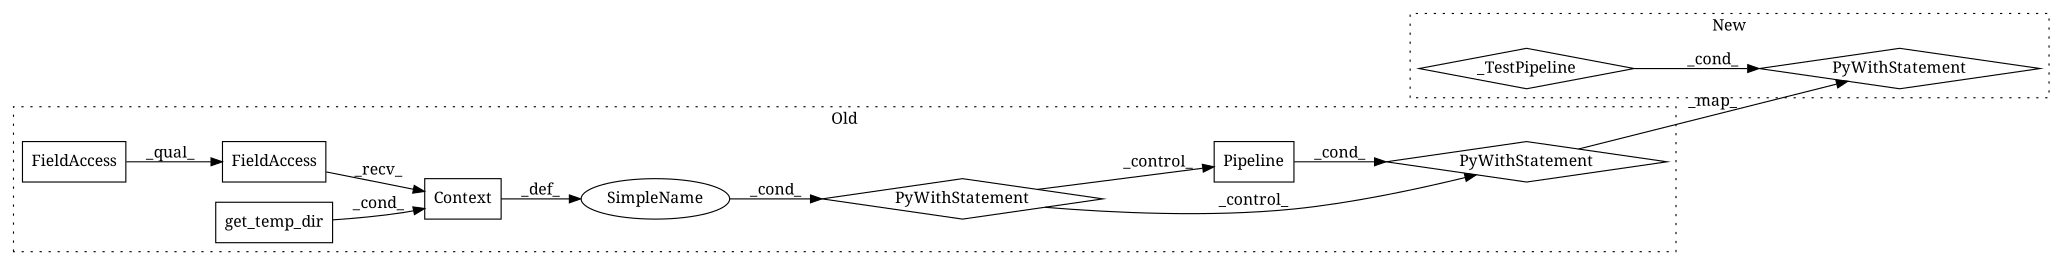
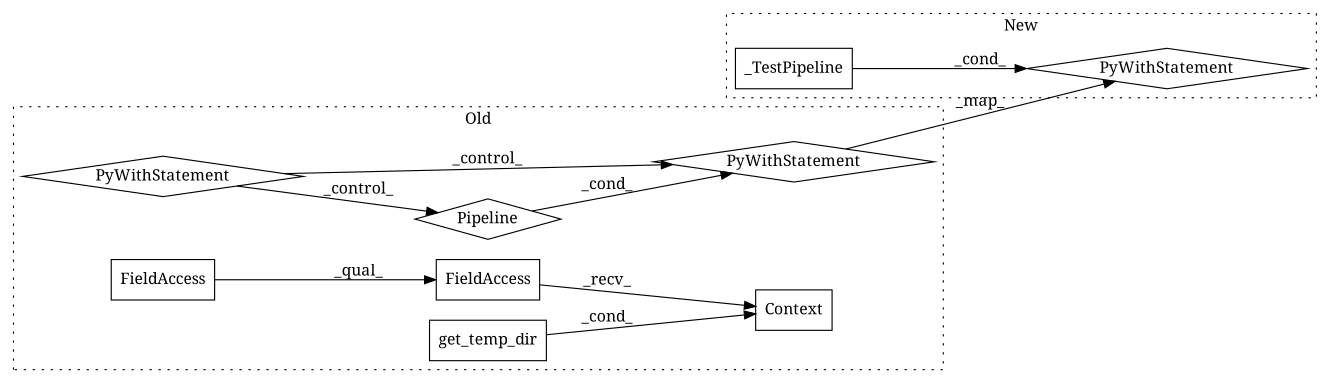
node "_TestPipeline": shape diamond -> box
node "Pipeline": shape box -> diamond
node "SimpleName": removed
